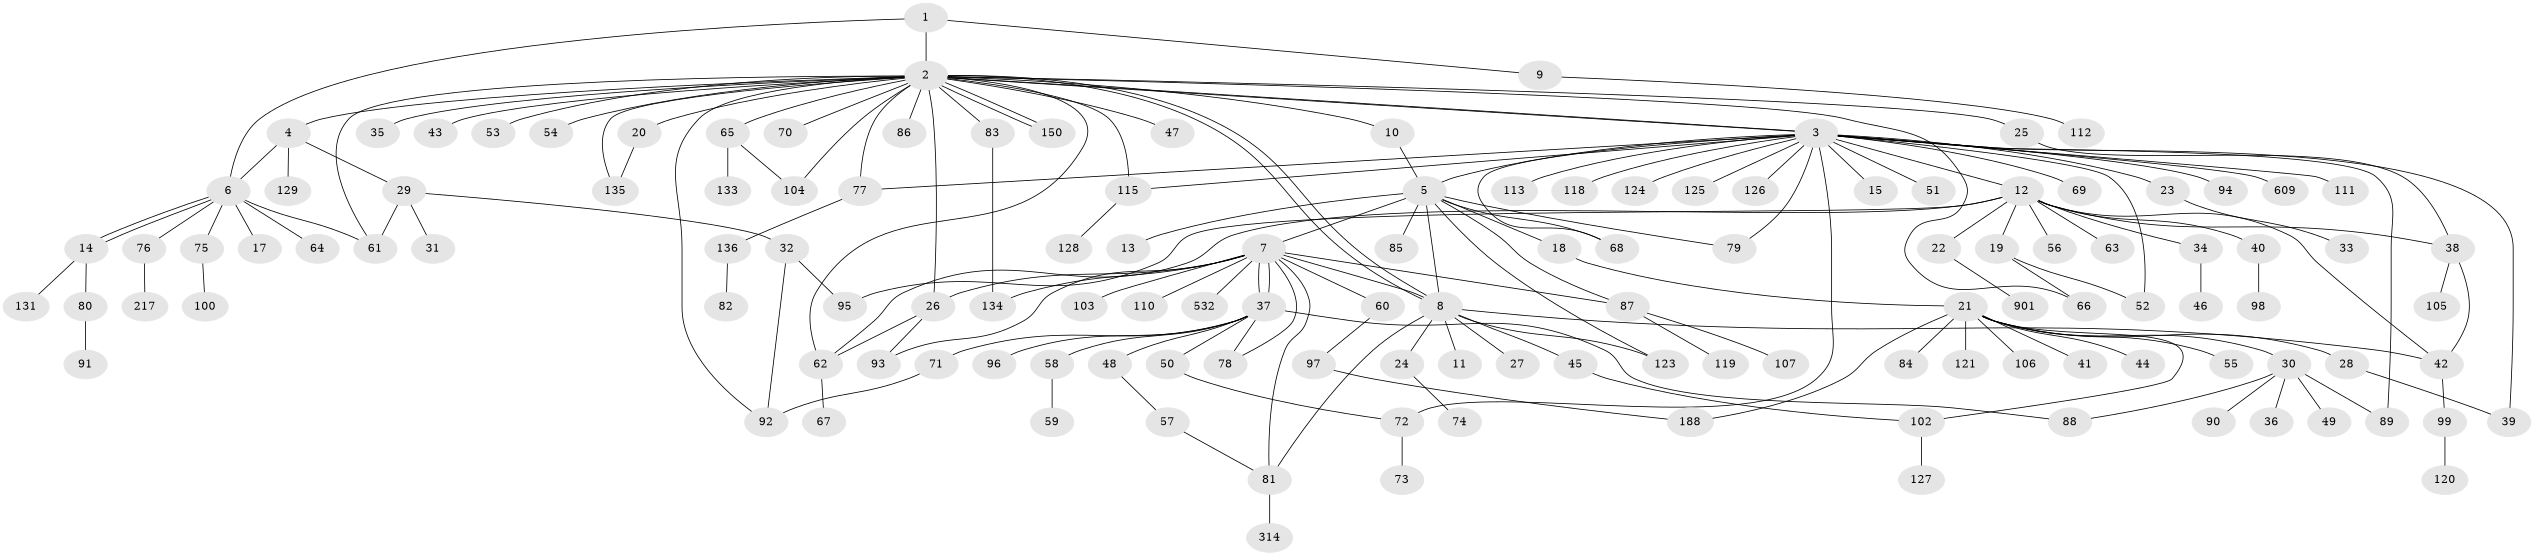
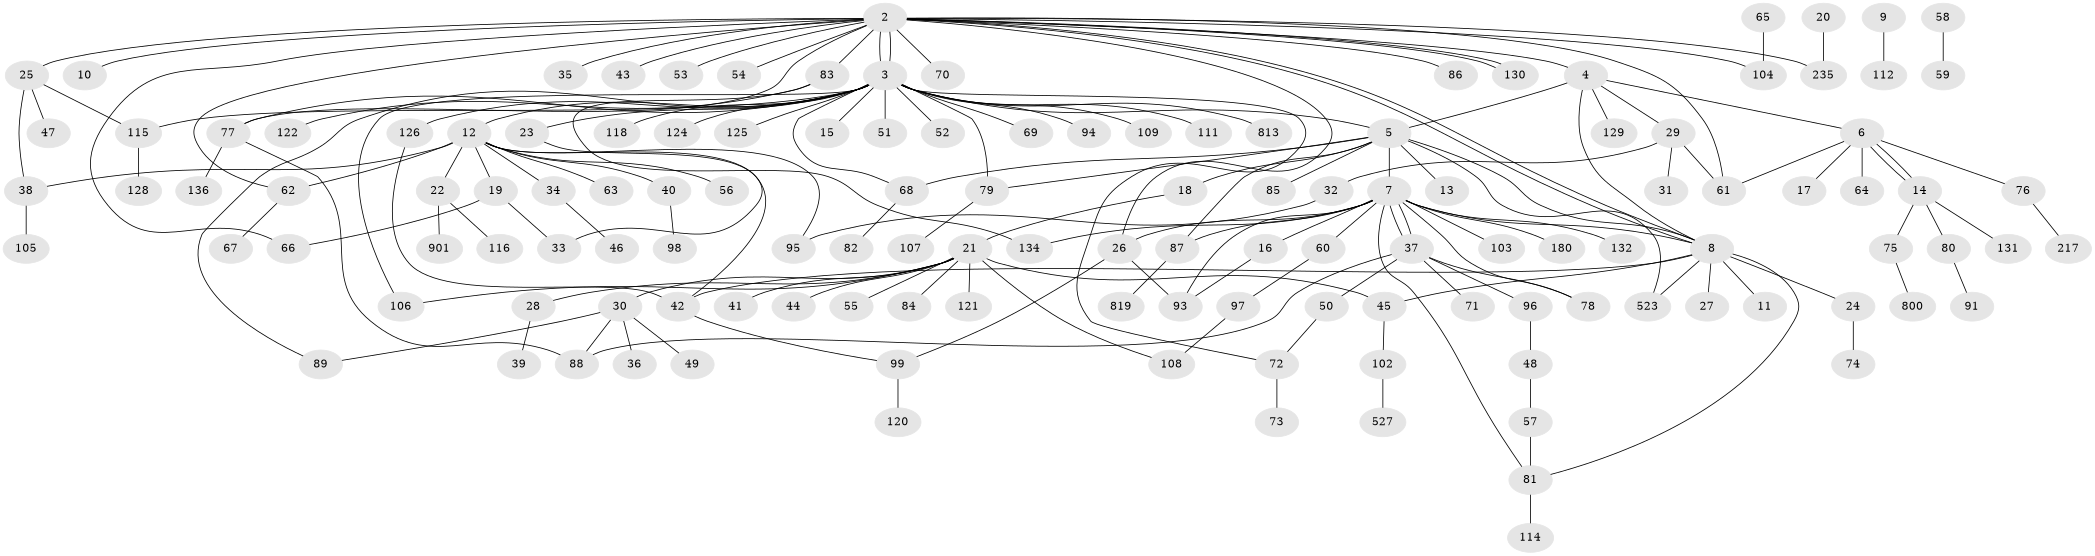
node "1": removed
edge "2" -- "20": removed
edge "2" -- "65": removed
edge "2" -- "47": now "25" -- "47"
edge "2" -- "115": now "25" -- "115"
node "122": added
node "150": label "150" -> "130"
edge "10" -- "5": now "4" -- "5"
edge "3" -- "39": now "3" -- "106"
edge "4" -- "8": added
node "135": label "135" -> "235"
node "133": removed
node "113": label "113" -> "813"
node "609": label "609" -> "109"
edge "6" -- "75": now "14" -- "75"
node "116": added
node "16": added
edge "136" -- "82": now "68" -- "82"
edge "19" -- "52": now "19" -- "33"
edge "77" -- "88": added
node "100": label "100" -> "800"
node "110": label "110" -> "180"
node "532": label "532" -> "132"
edge "38" -- "42": now "126" -- "42"
edge "87" -- "107": now "79" -- "107"
edge "26" -- "62": now "26" -- "99"
edge "37" -- "48": now "96" -- "48"
edge "37" -- "58": removed
node "123": label "123" -> "523"
node "119": label "119" -> "819"
edge "21" -- "102": now "21" -- "45"
node "92": removed
node "188": label "188" -> "108"
node "90": removed
node "127": label "127" -> "527"
node "314": label "314" -> "114"
